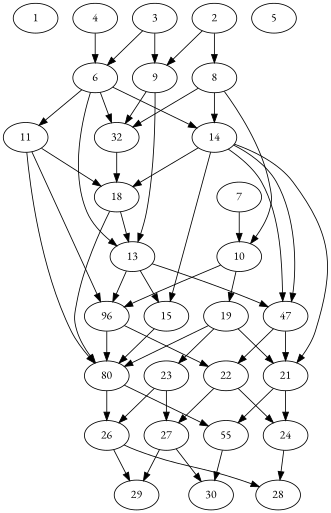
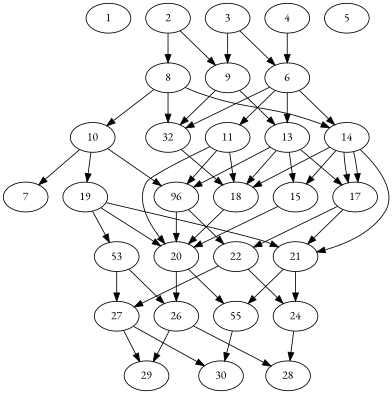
edge "18" -> "13": reversed
edge "7" -> "10": reversed
node "47": label "47" -> "17"
node "80": label "80" -> "20"
node "23": label "23" -> "53"
